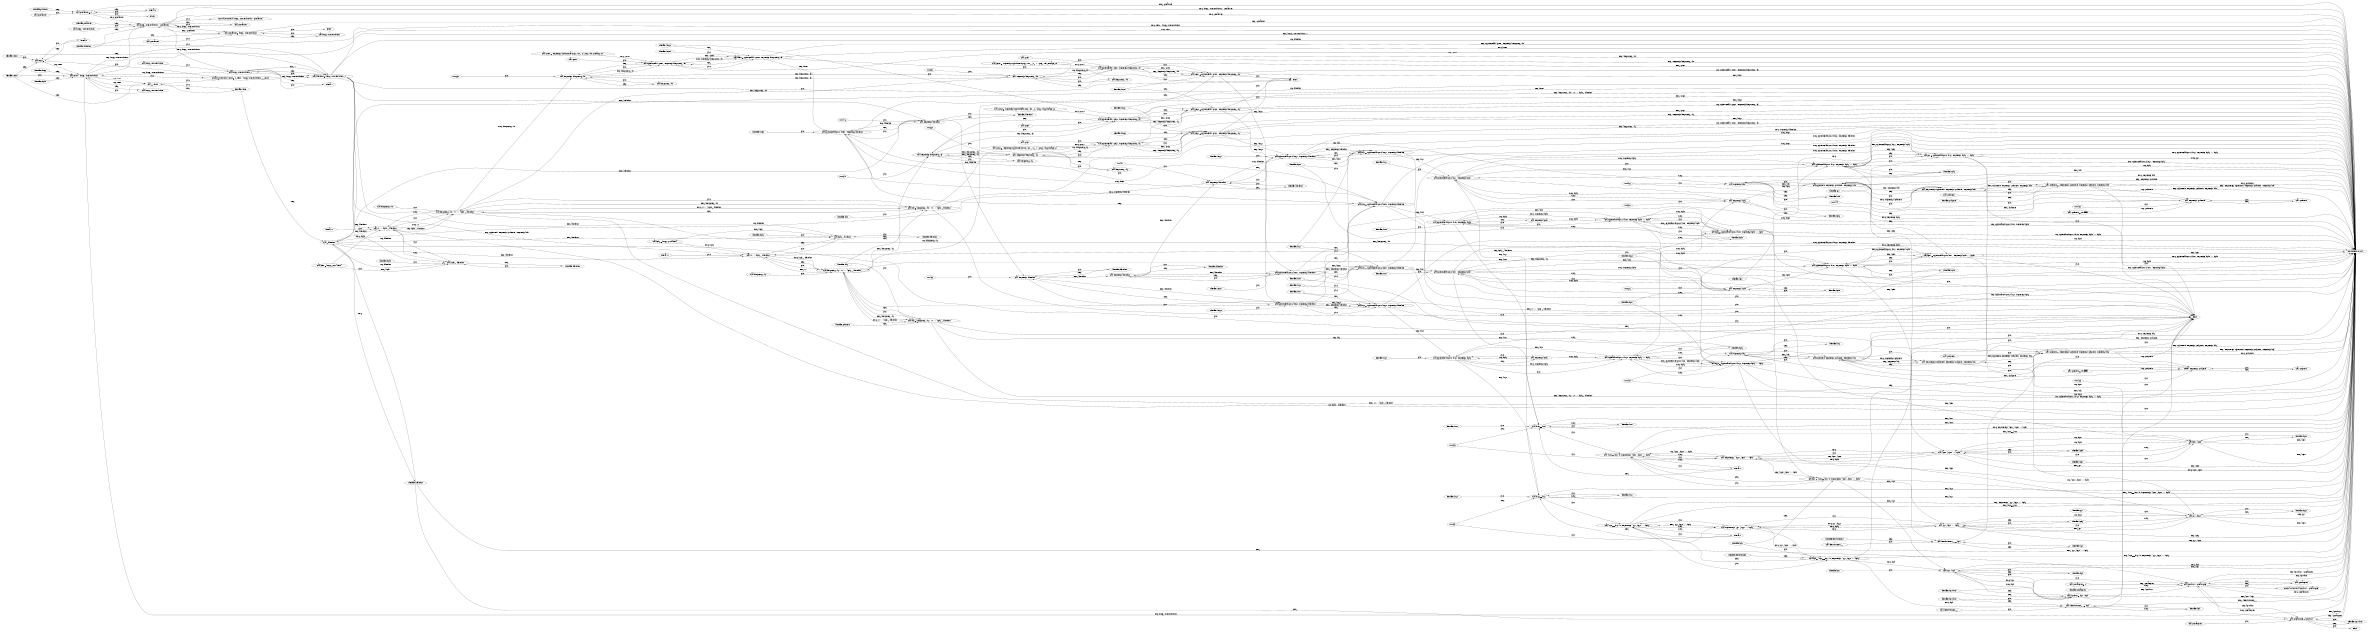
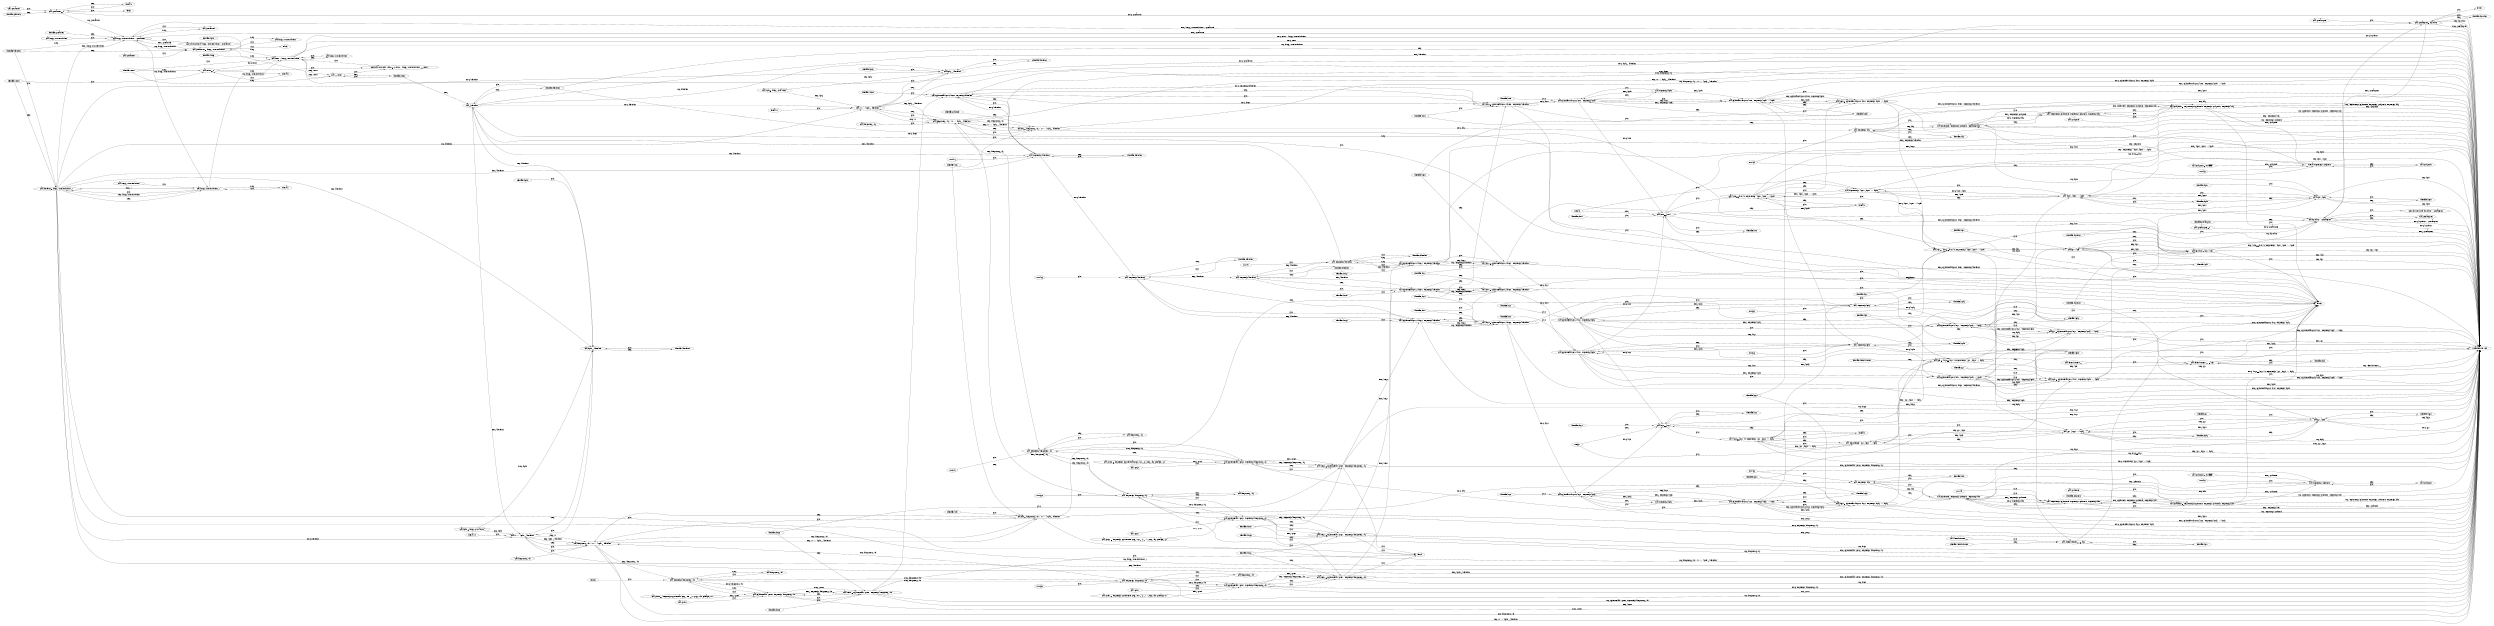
edge "(Call,resno < l_tccp->numresolutions)" -> "(Call,l_tccp->numresolutions > *p_max_res)": now "(Call,l_level_no = l_tccp->numresolutions - 1)" -> "(Call,l_tccp->numresolutions > *p_max_res)"
edge "(Call,l_level_no = l_tccp->numresolutions - 1)" -> "(Call,1u << (l_pdy + l_level_no))": label "DDG: opj_int_min((OPJ_INT32)*p_dx_min, (OPJ_INT32)l_dx)" -> "DDG: l_level_no"
node "(Call,l_pdy + l_void_no)": label "(Call,l_pdy + l_void_no)" -> "(Call,l_pdy + l_level_no)"
